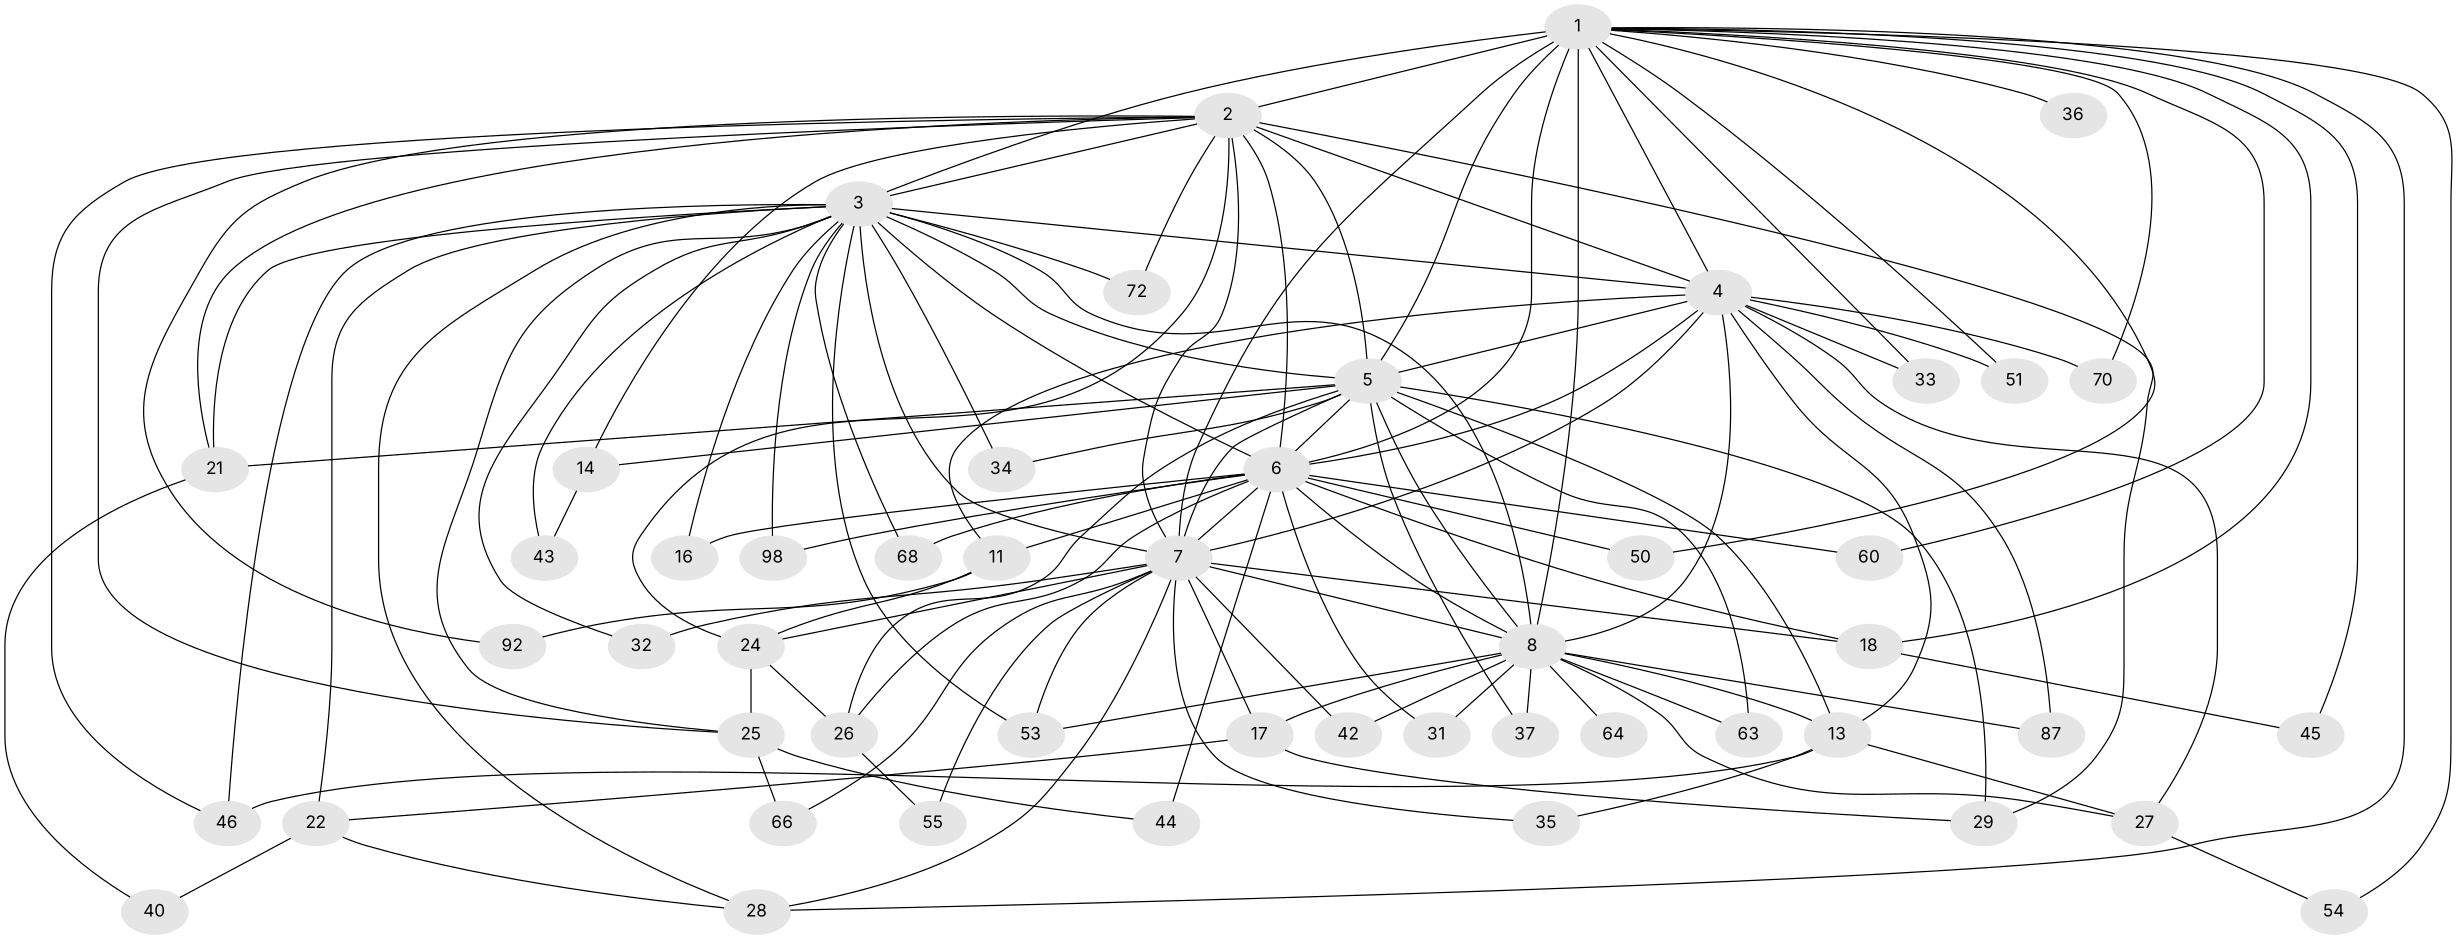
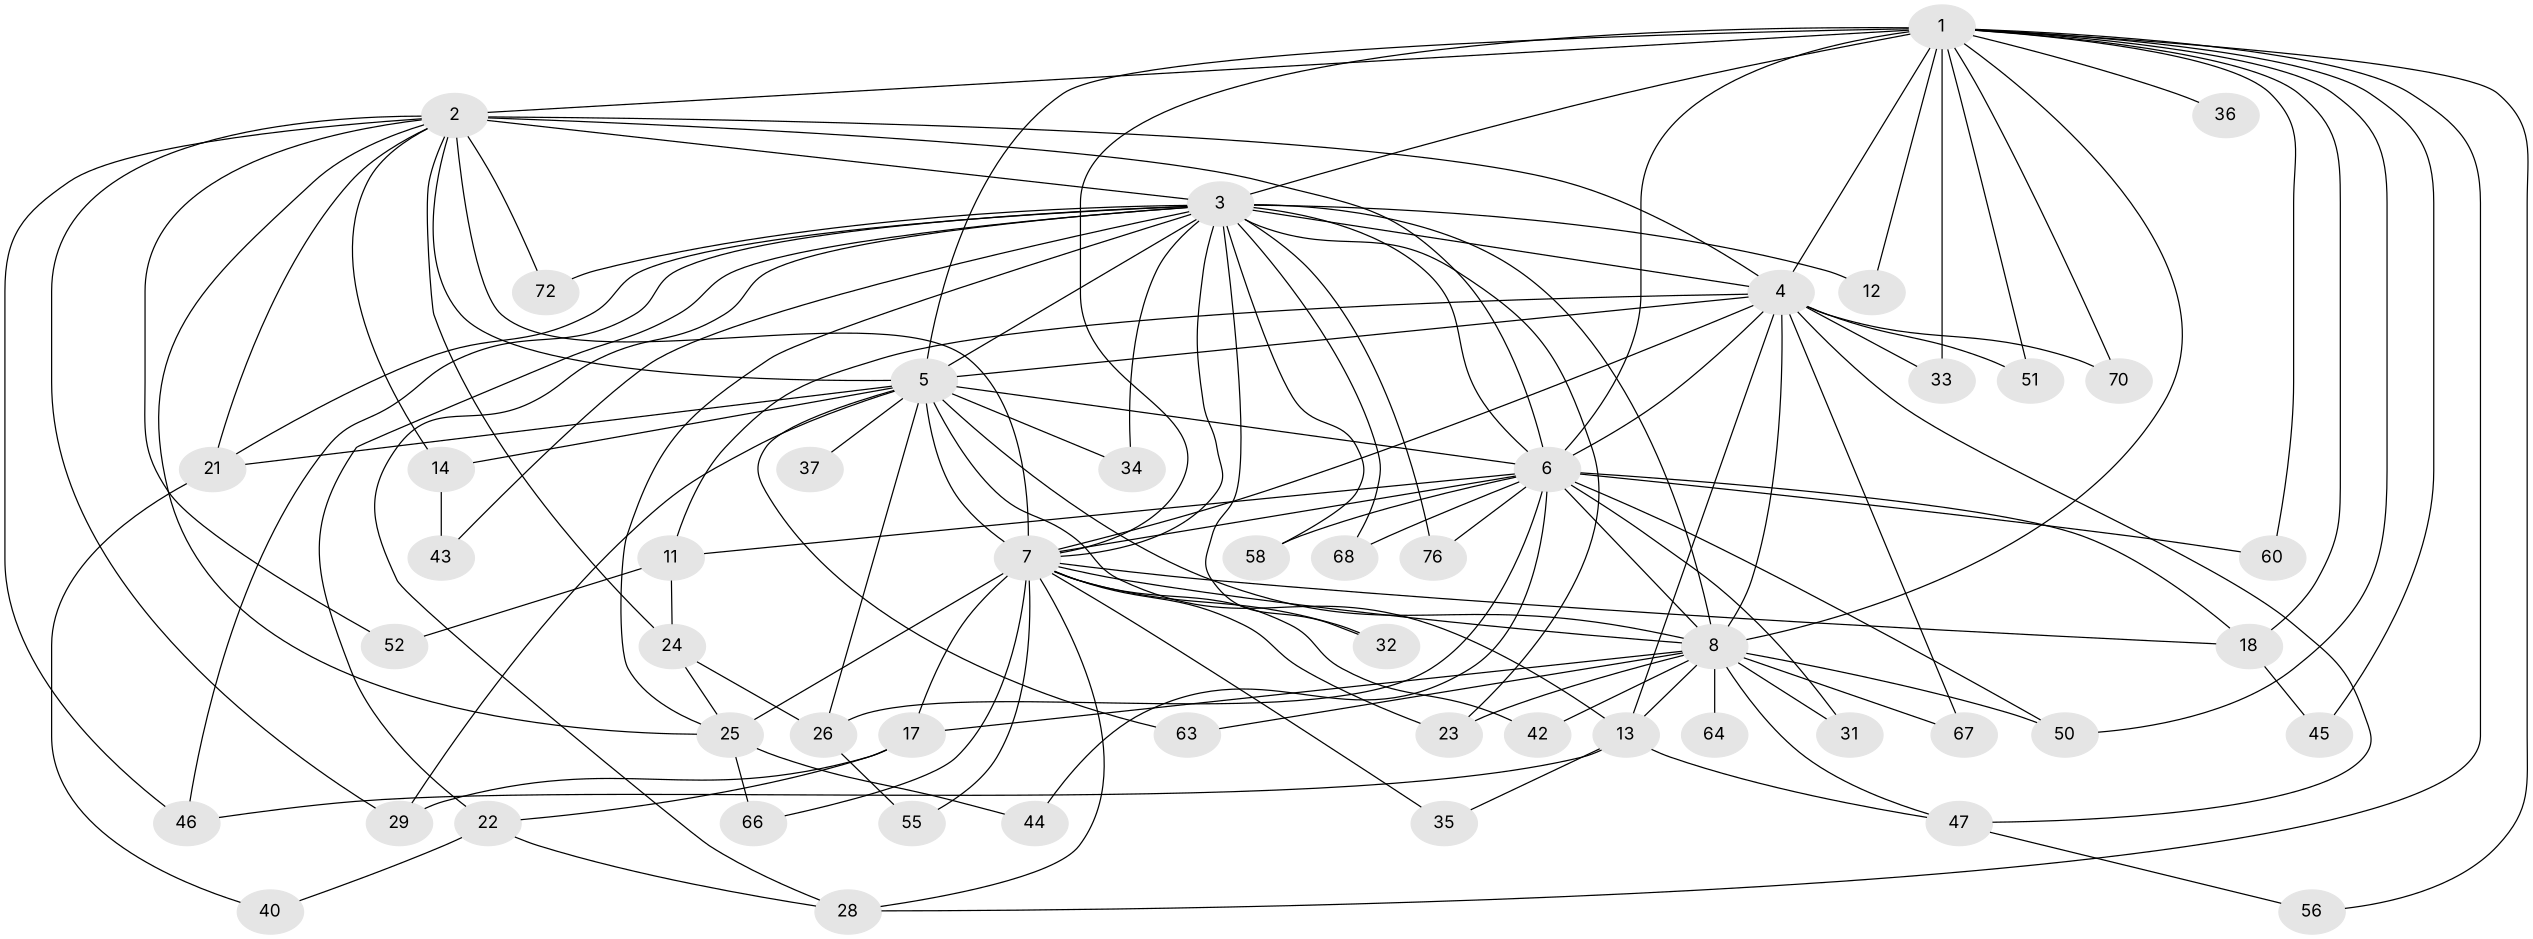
node "12": added
node "16": label "16" -> "76"
node "98": label "98" -> "58"
edge "7" -- "24": now "7" -- "25"
node "92": label "92" -> "52"
edge "8" -- "37": now "8" -- "50"
node "53": label "53" -> "23"
node "87": label "87" -> "67"
node "27": label "27" -> "47"
node "54": label "54" -> "56"
